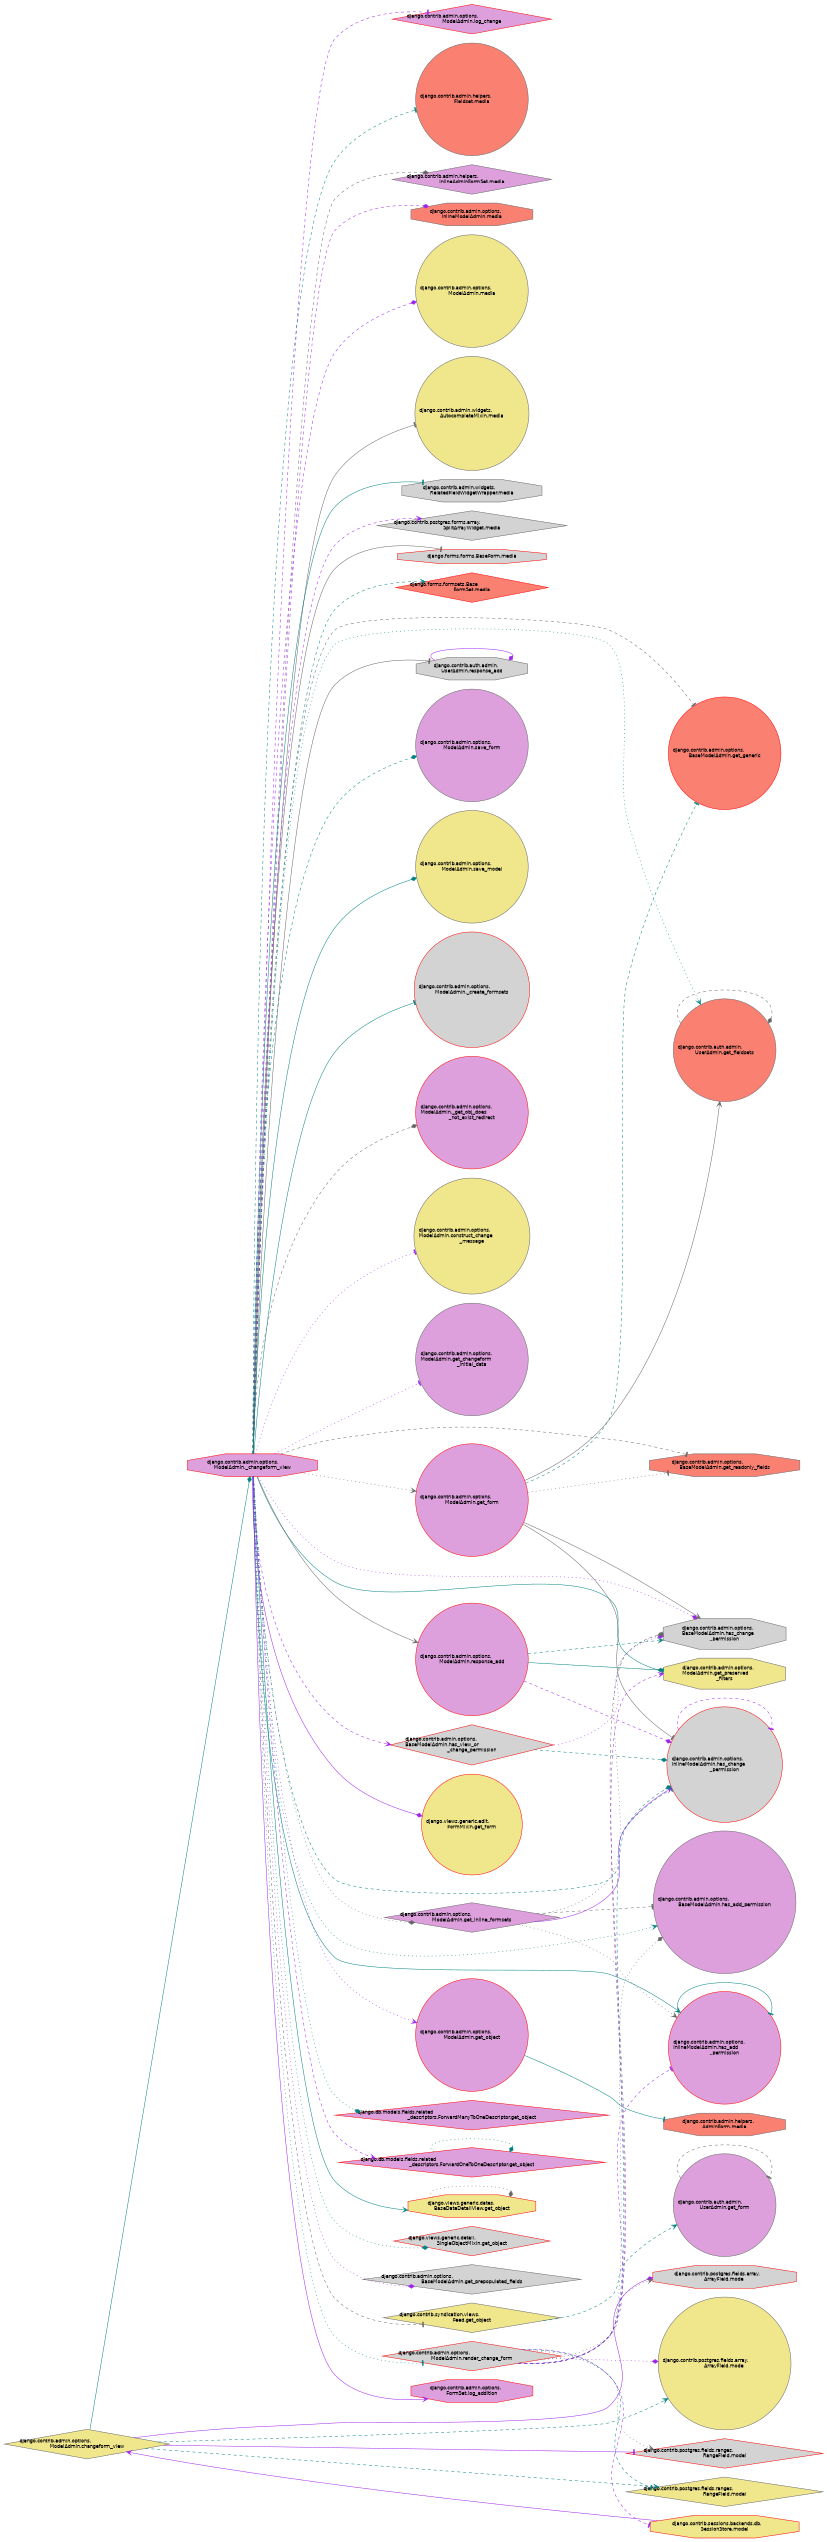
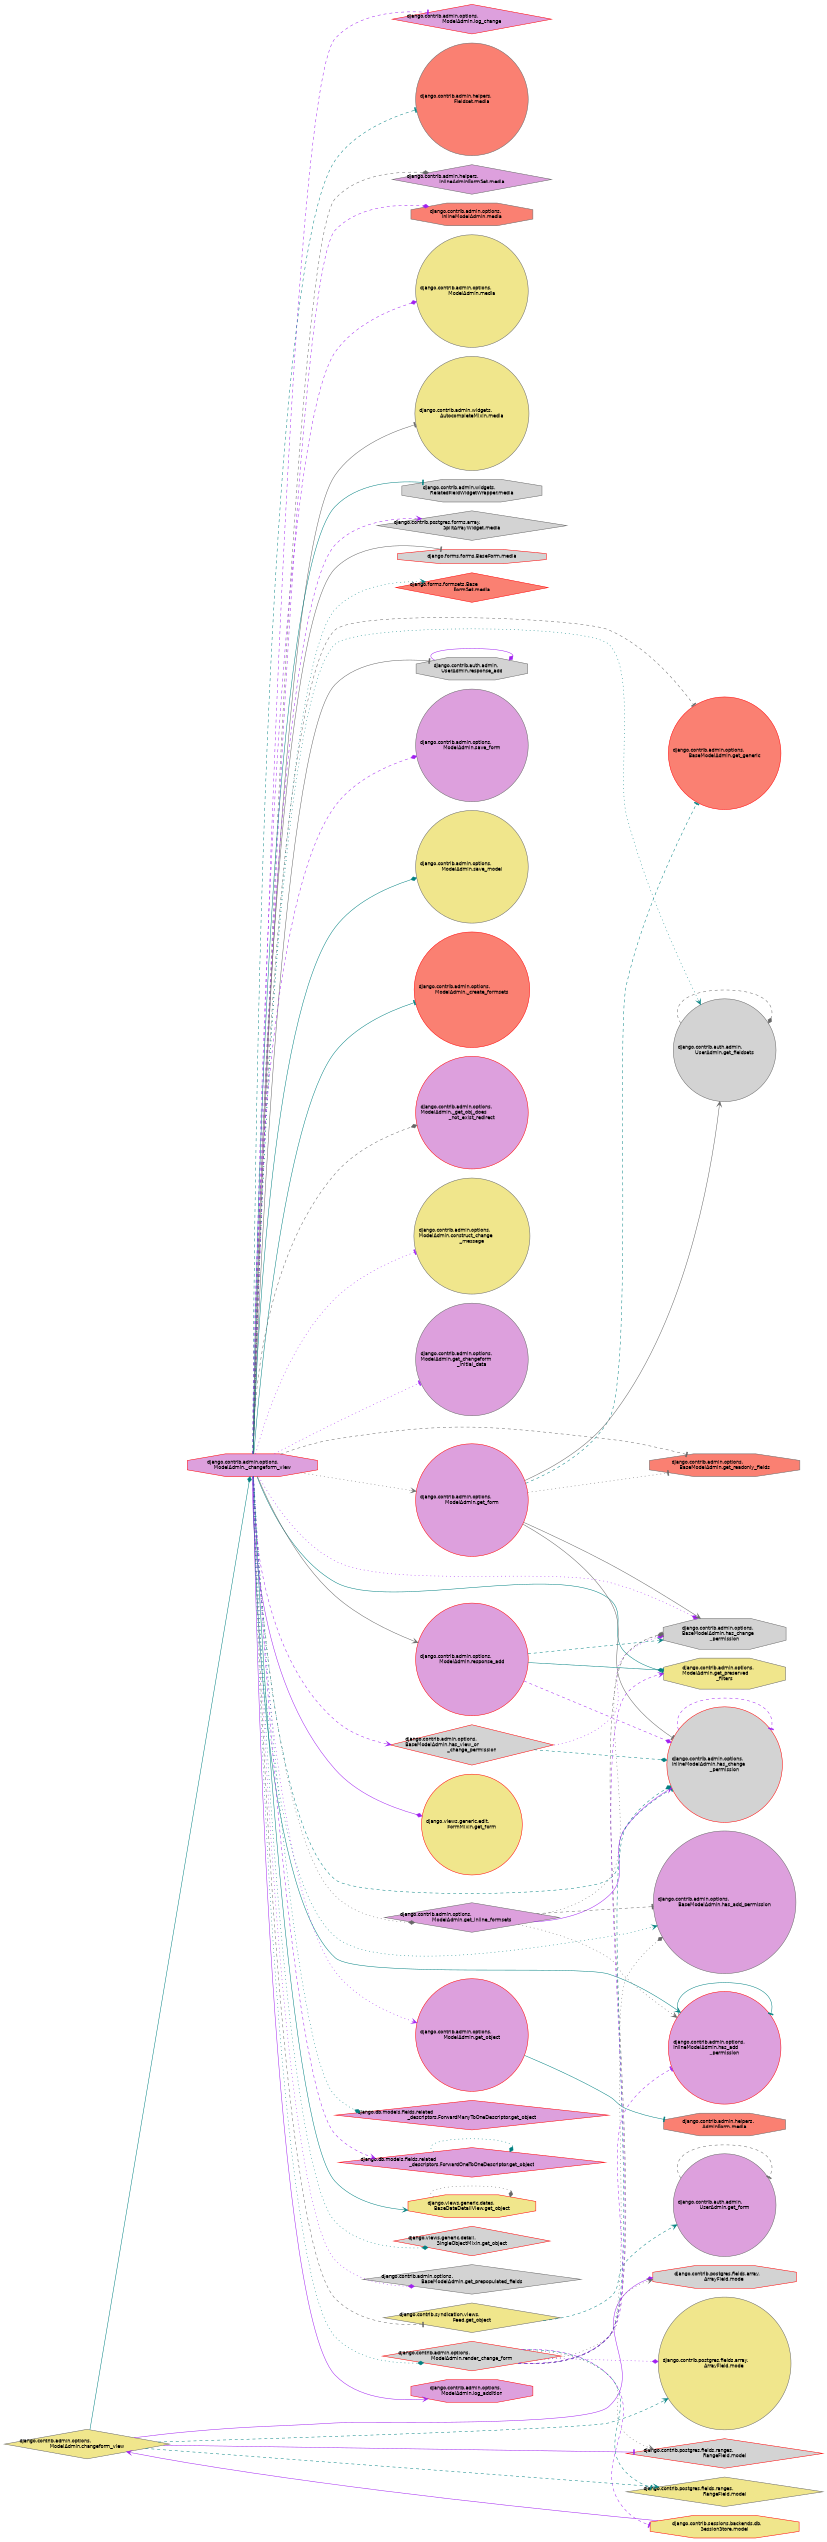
edge "django.contrib.admin.options. ModelAdmin._changeform_view" -> "django.contrib.admin.options. ModelAdmin.save_form": color teal -> purple
edge "django.contrib.admin.options. ModelAdmin._changeform_view" -> "django.forms.formsets.Base FormSet.media": style dashed -> dotted
node "django.contrib.admin.options. ModelAdmin._create_formsets": fillcolor lightgrey -> salmon
node "django.contrib.auth.admin. UserAdmin.get_fieldsets": fillcolor salmon -> lightgrey
edge "django.contrib.admin.options. ModelAdmin._changeform_view" -> "django.contrib.admin.options. ModelAdmin.render_change_form": arrowhead tee -> diamond
node "django.contrib.admin.options. FormSet.log_addition": label "django.contrib.admin.options. FormSet.log_addition" -> "django.contrib.admin.options. ModelAdmin.log_addition"
